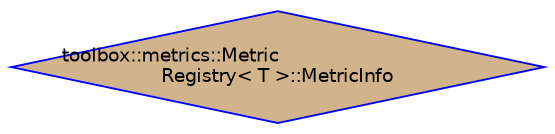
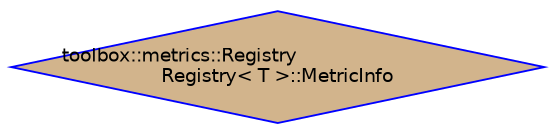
node "toolbox::metrics::Metric Registry< T >::MetricInfo": label "toolbox::metrics::Metric Registry< T >::MetricInfo" -> "toolbox::metrics::Registry Registry< T >::MetricInfo"
